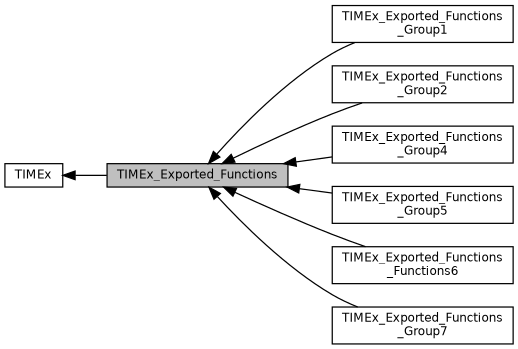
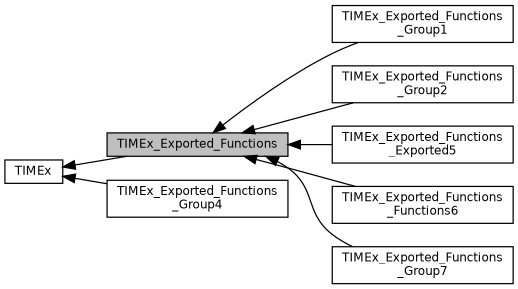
edge "TIMEx_Exported_Functions _Group4" -> "TIMEx_Exported_Functions": now "TIMEx_Exported_Functions _Group4" -> "TIMEx"
node "TIMEx_Exported_Functions _Group5": label "TIMEx_Exported_Functions _Group5" -> "TIMEx_Exported_Functions _Exported5"
